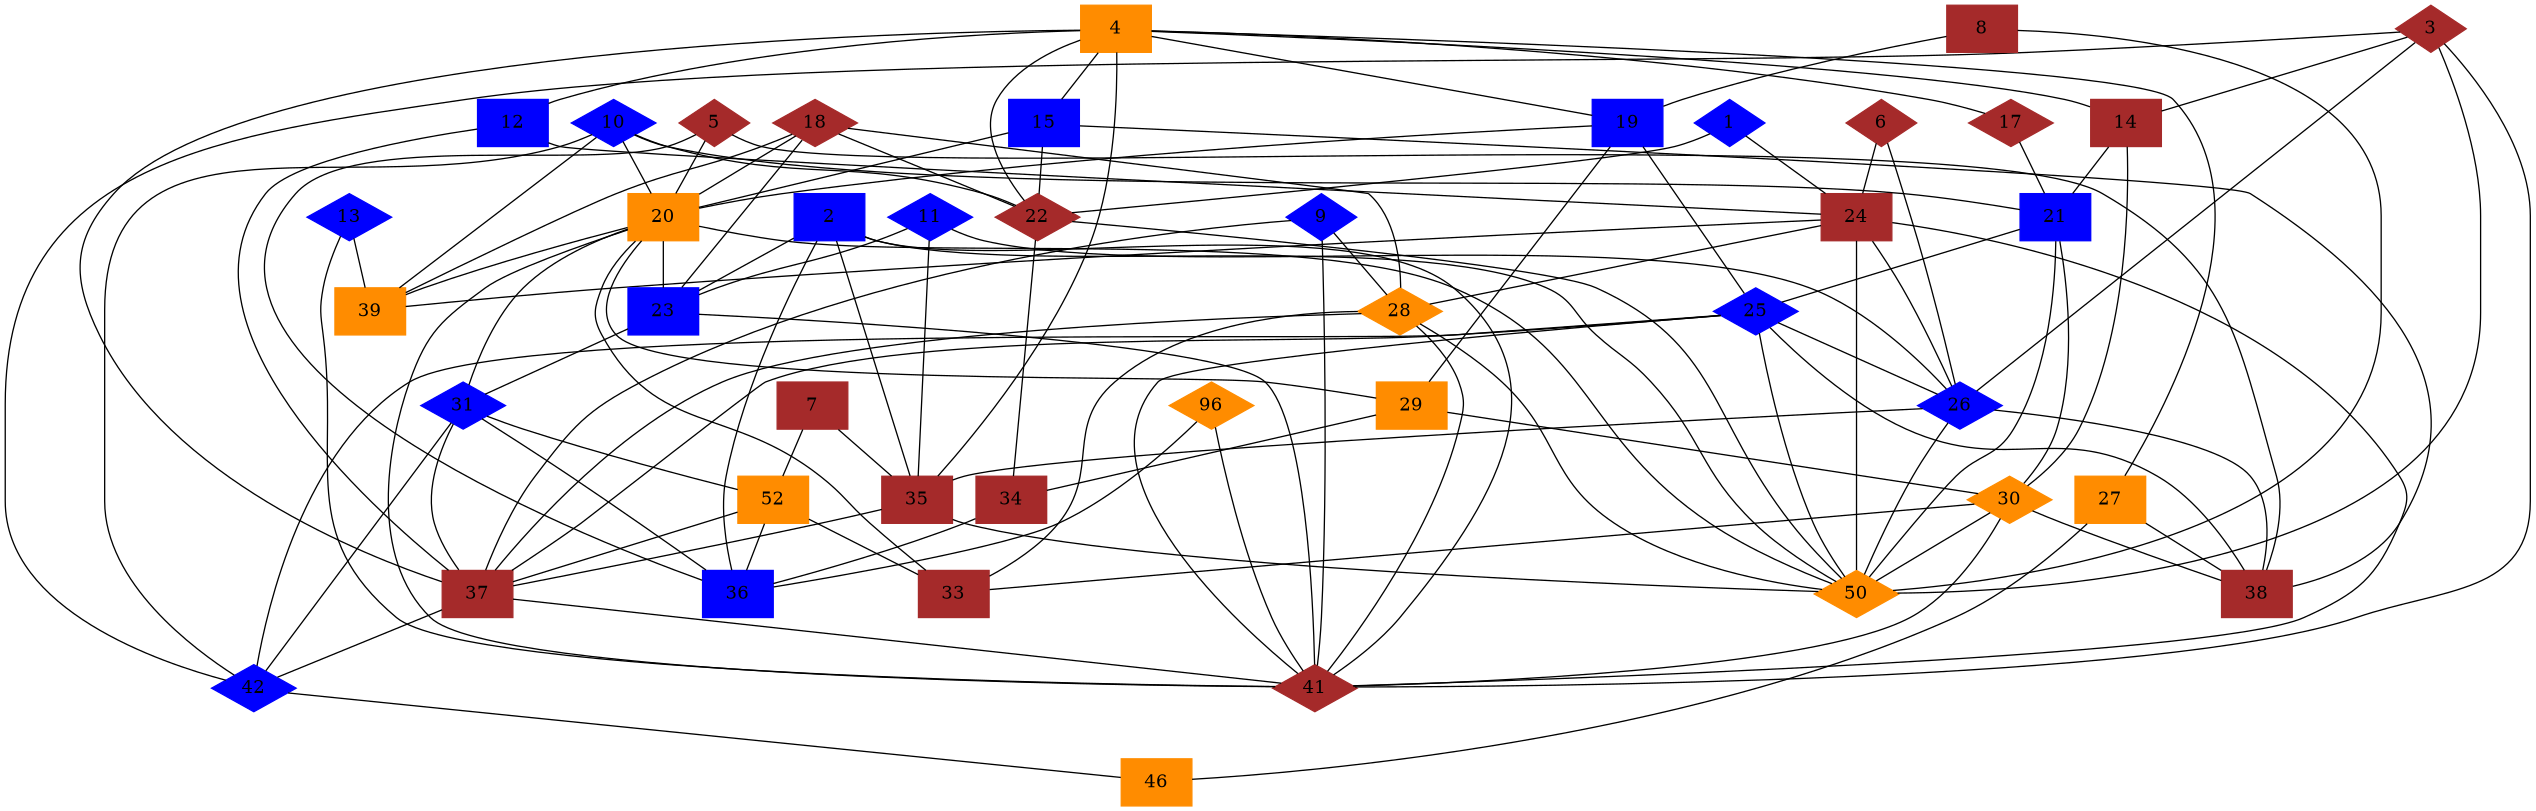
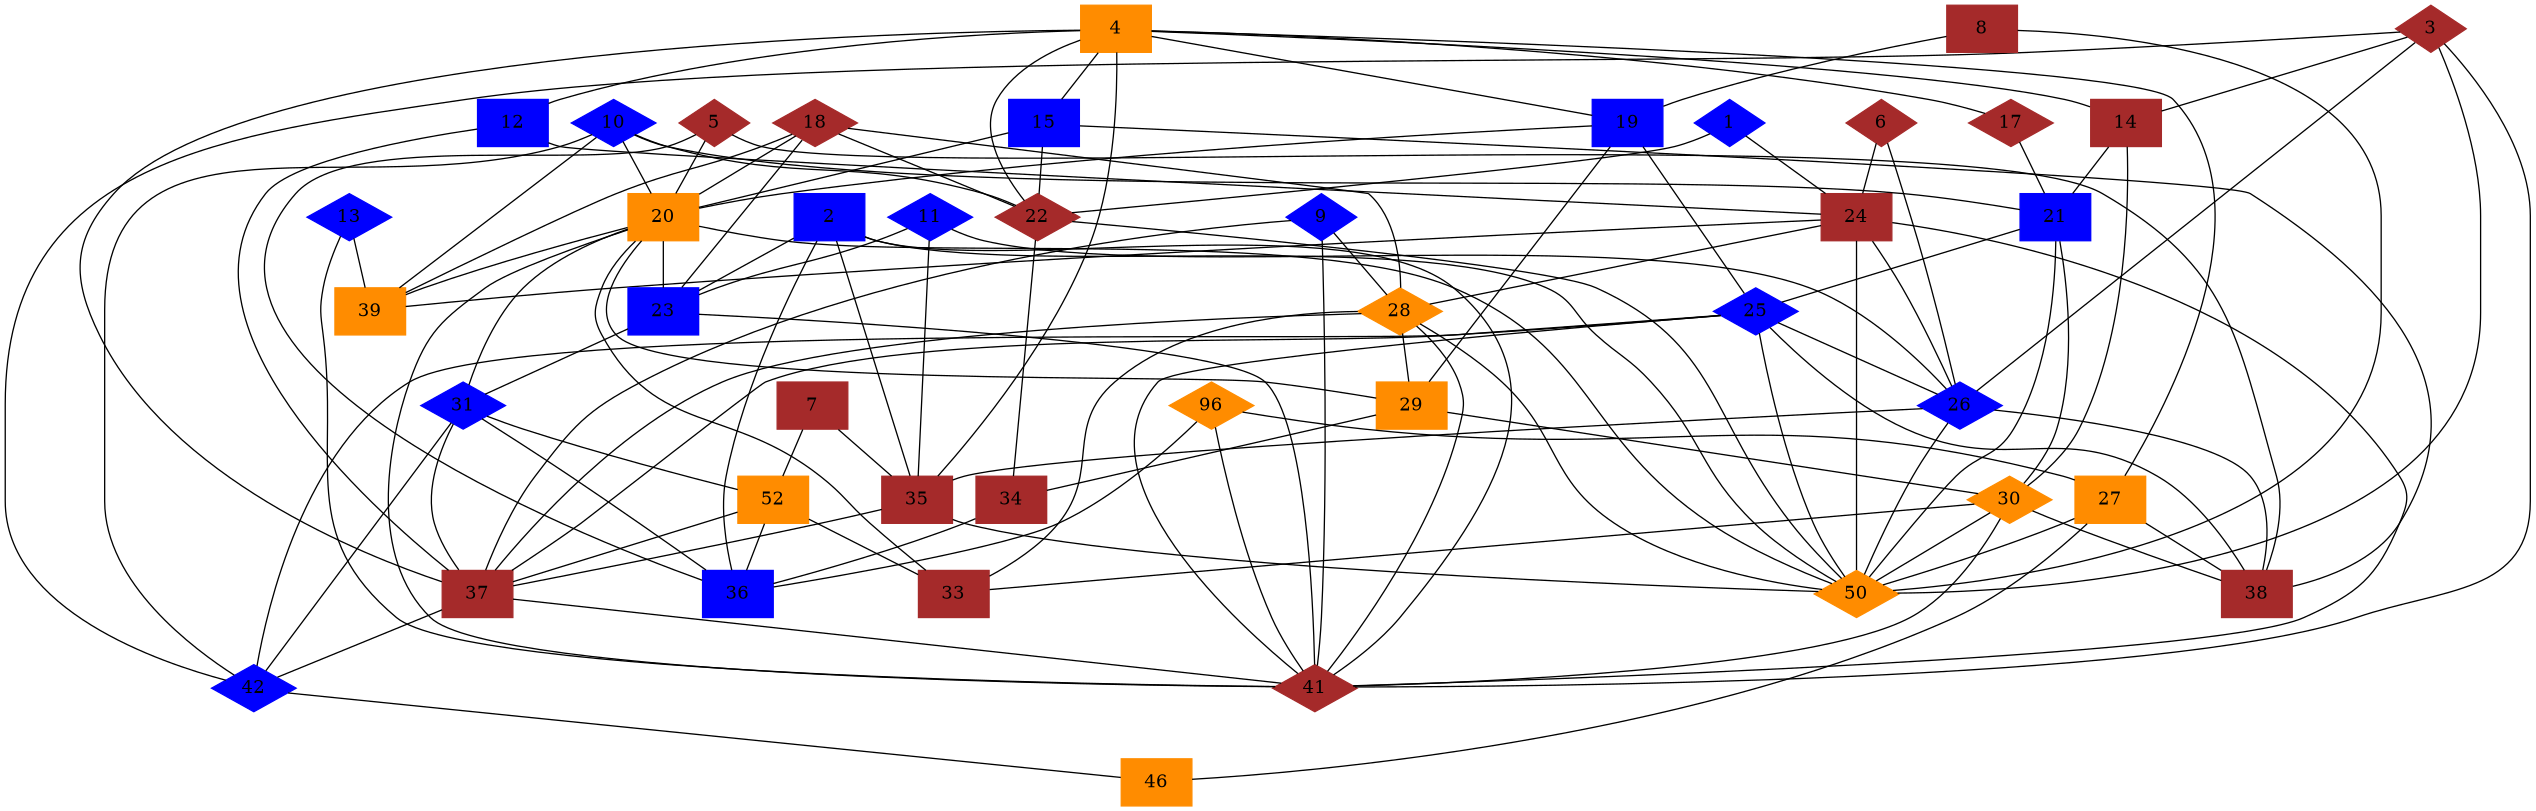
edge "28" -- "29": added
edge "96" -- "27": added
edge "27" -- "50": added
